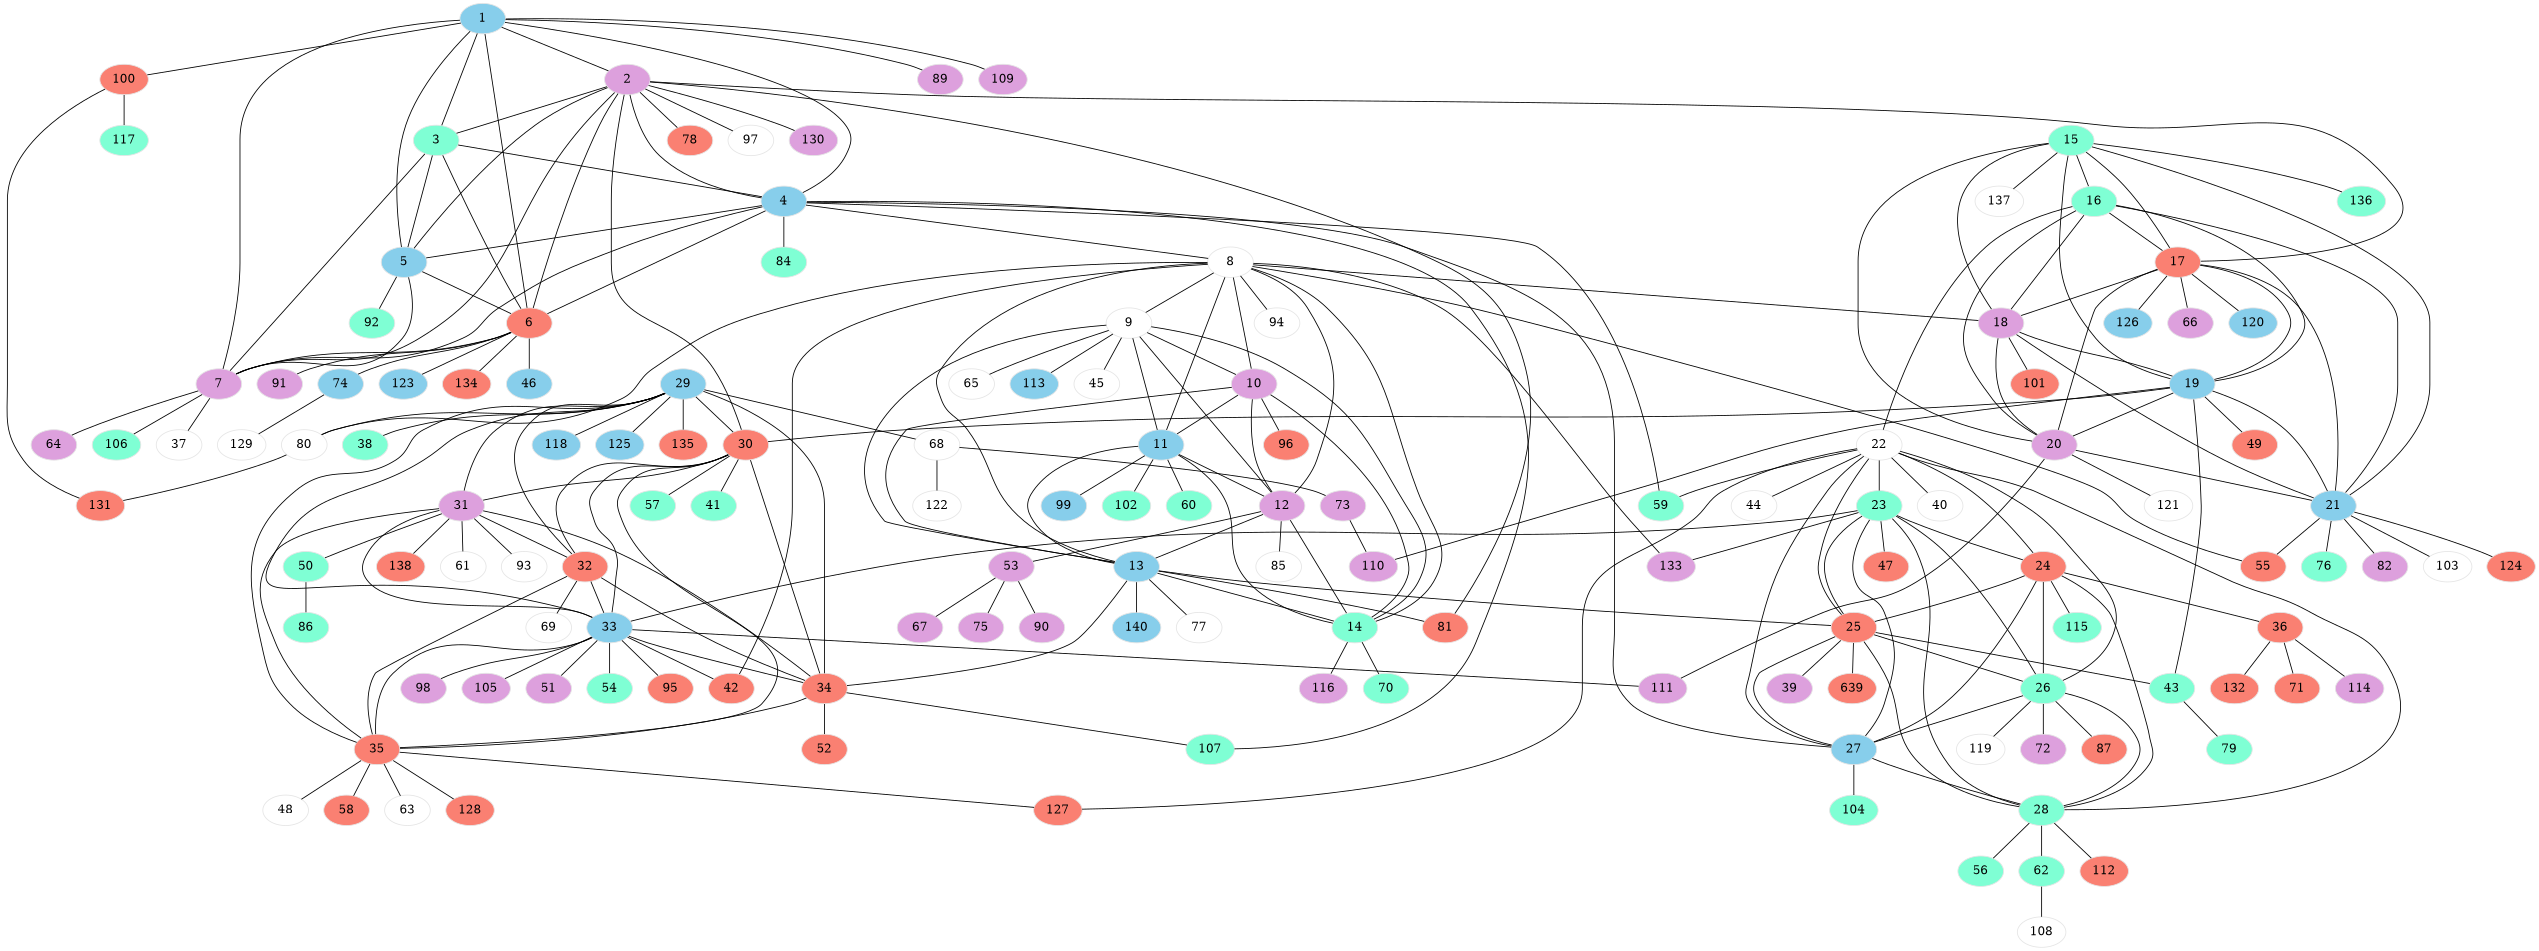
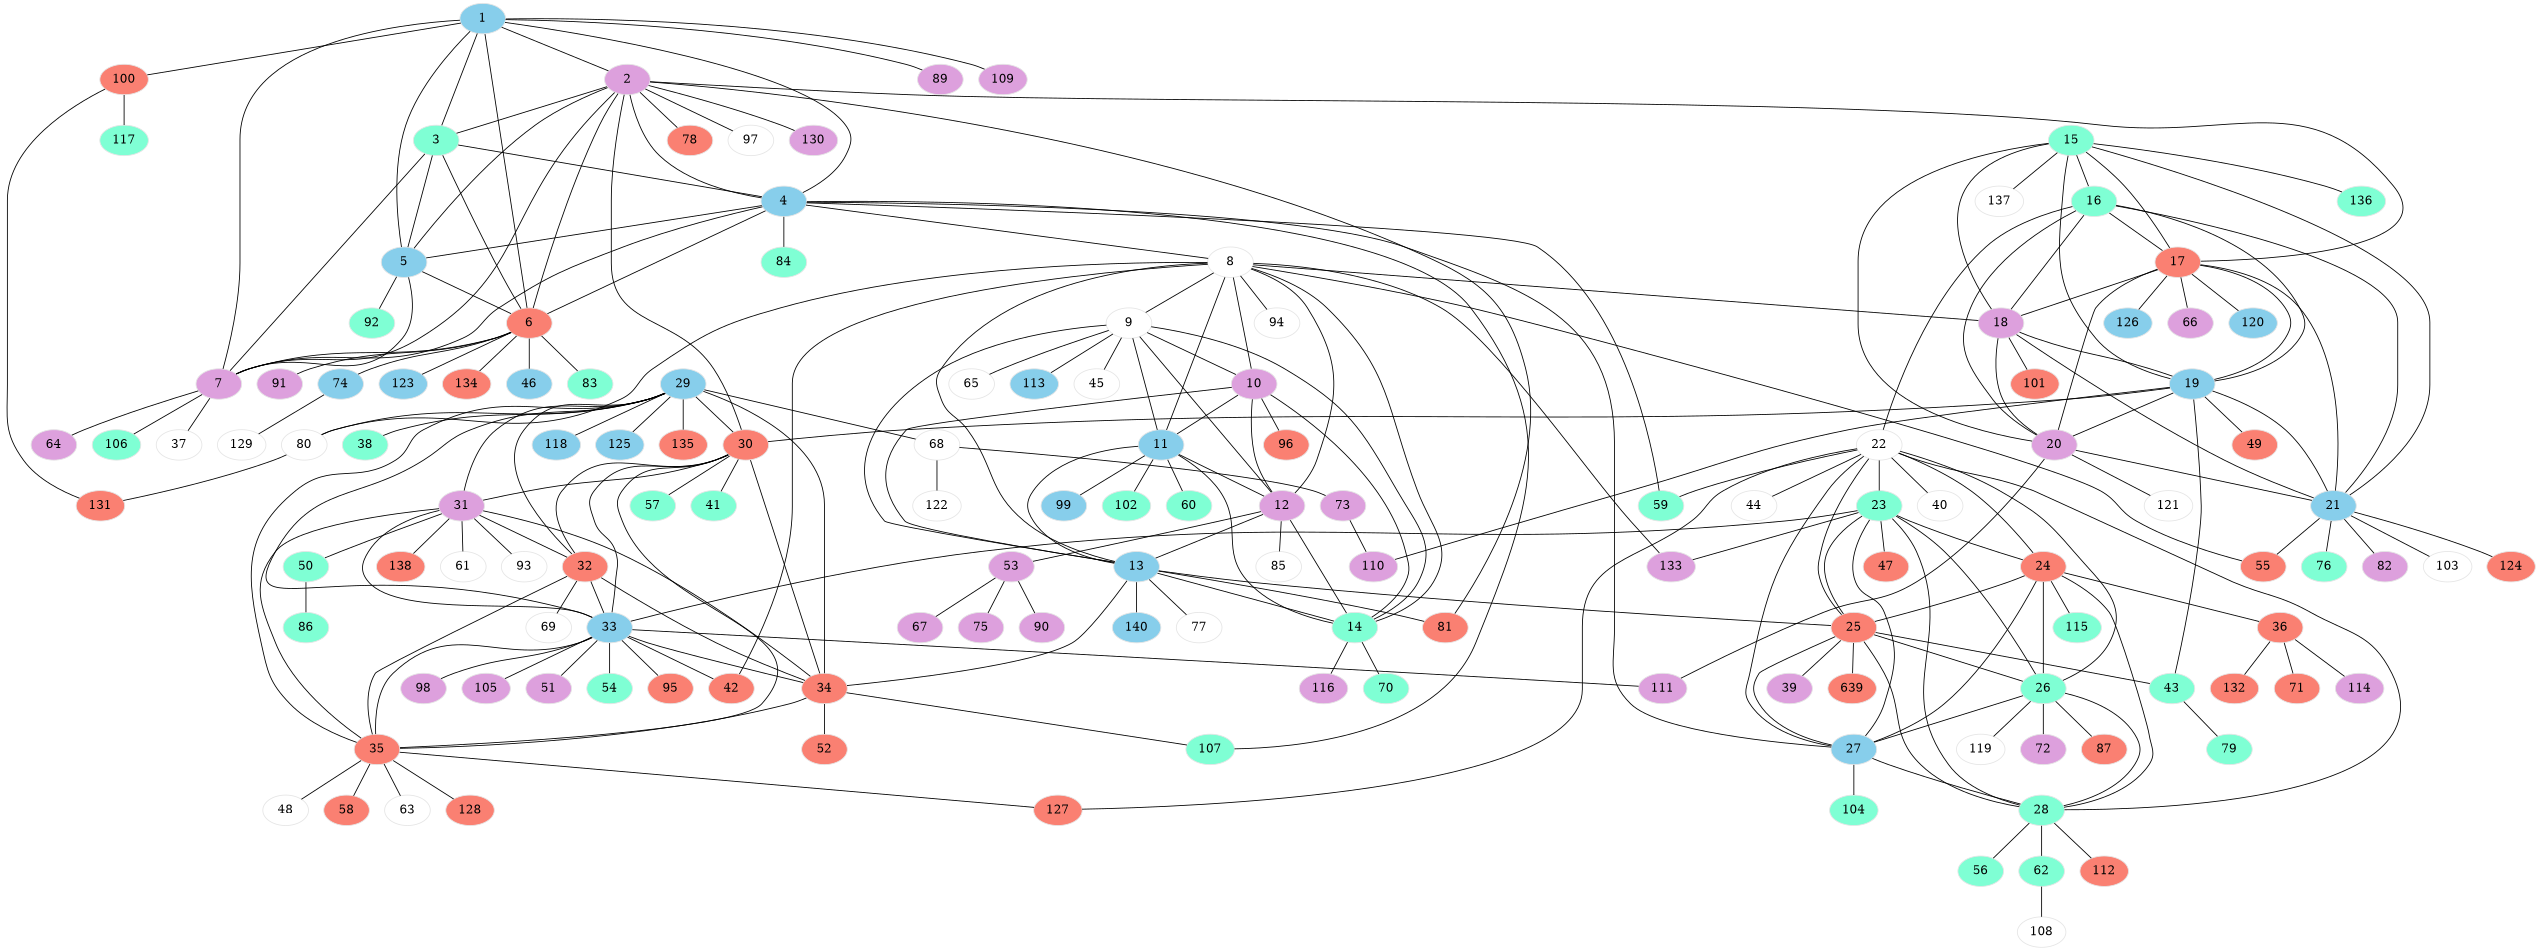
node "83": added
